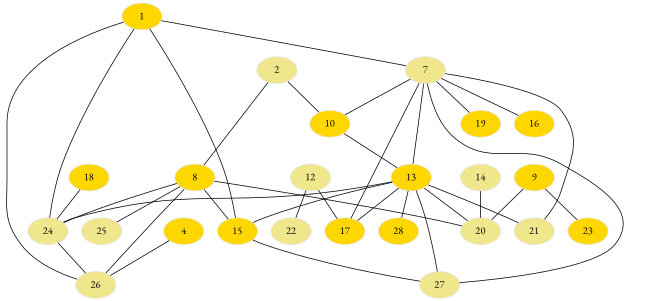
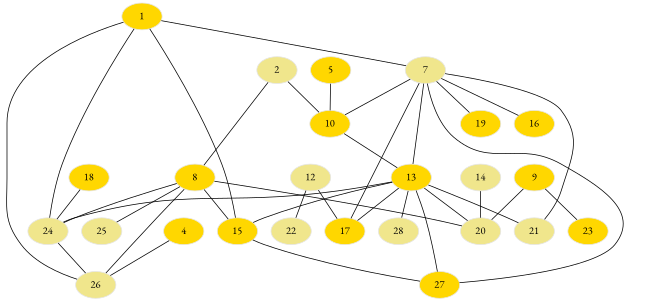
node "5": added
node "28": fillcolor gold -> khaki
node "27": fillcolor khaki -> gold
